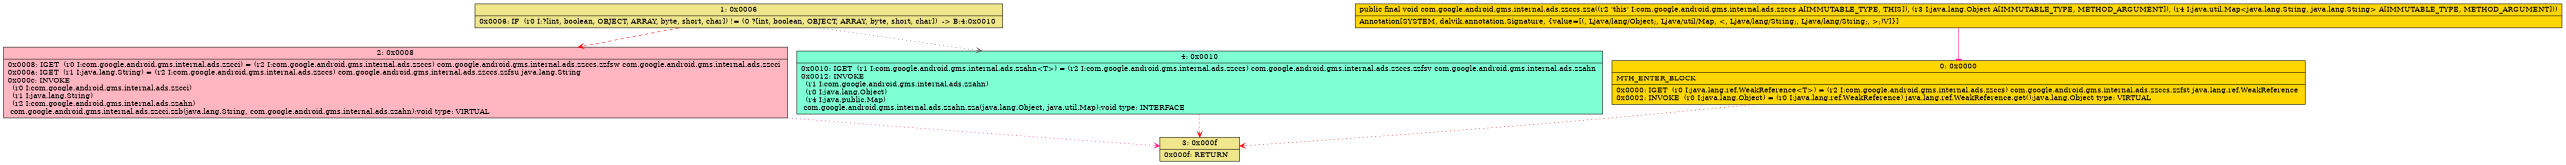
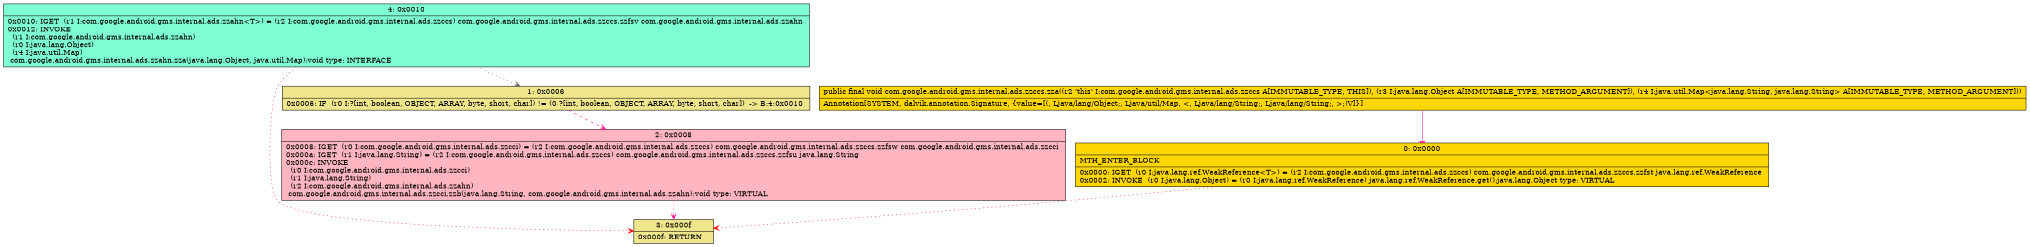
edge "1: 0x0006" -> "2: 0x0008": color red -> deeppink
edge "1: 0x0006" -> "4: 0x0010": reversed
node "4: 0x0010": text "(r4 I:java.public.Map)" -> "(r4 I:java.util.Map)"
